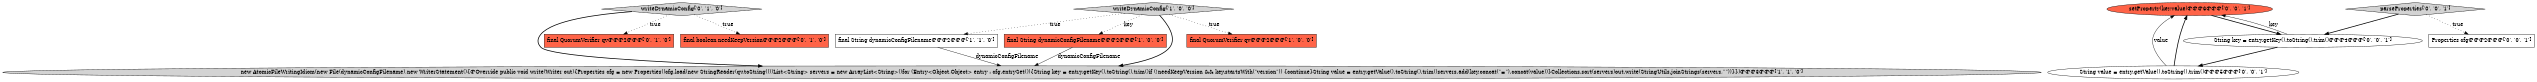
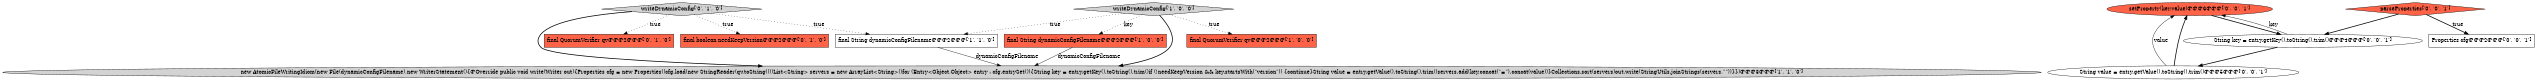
node "parseProperties['0', '0', '1']": fillcolor lightgray -> tomato
edge "writeDynamicConfig['0', '1', '0']" -> "final String dynamicConfigFilename@@@2@@@['1', '1', '0']": added, label "true"
edge "parseProperties['0', '0', '1']" -> "Properties cfg@@@2@@@['0', '0', '1']": style dotted -> bold
